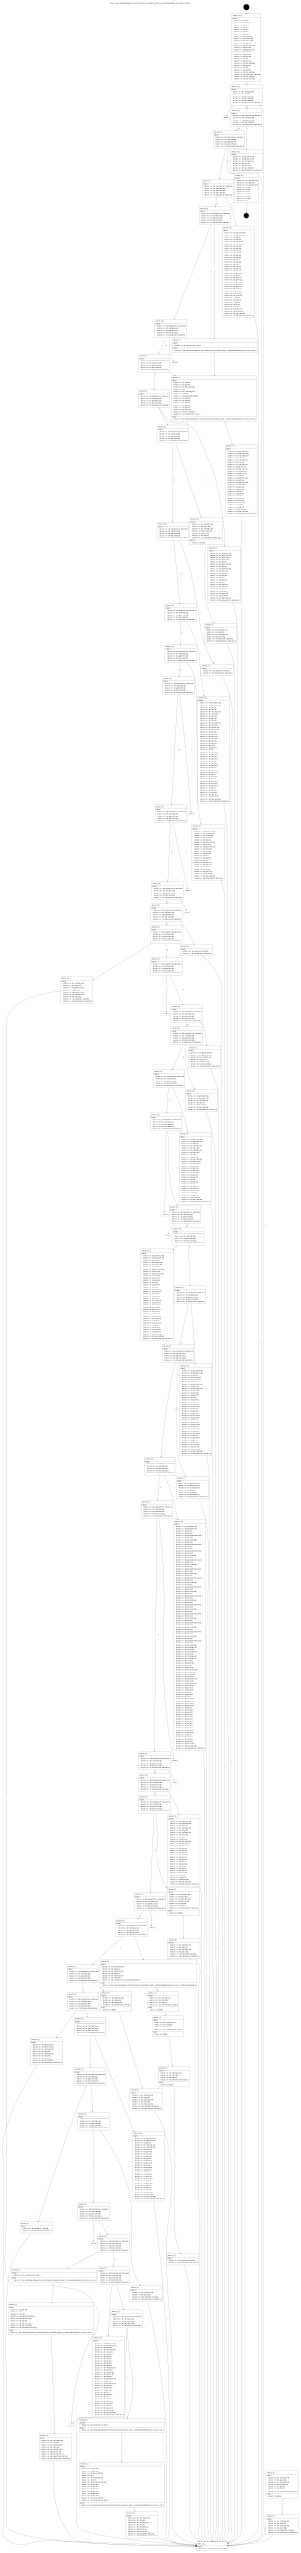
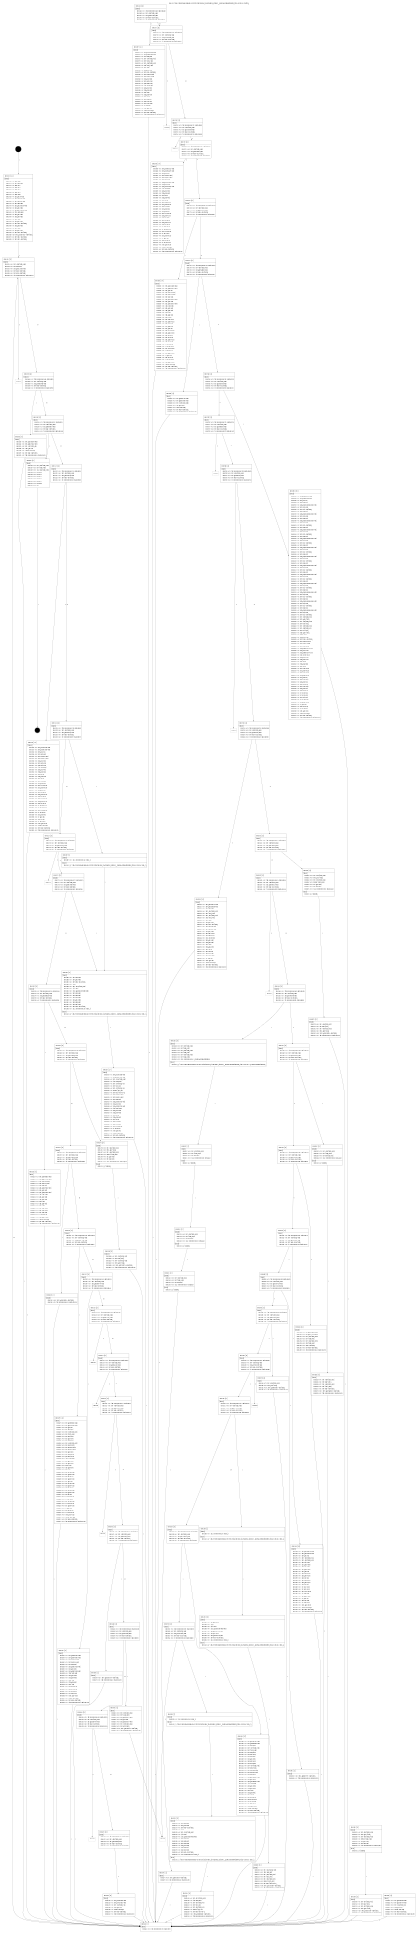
node "0x4016dc [28]": removed
